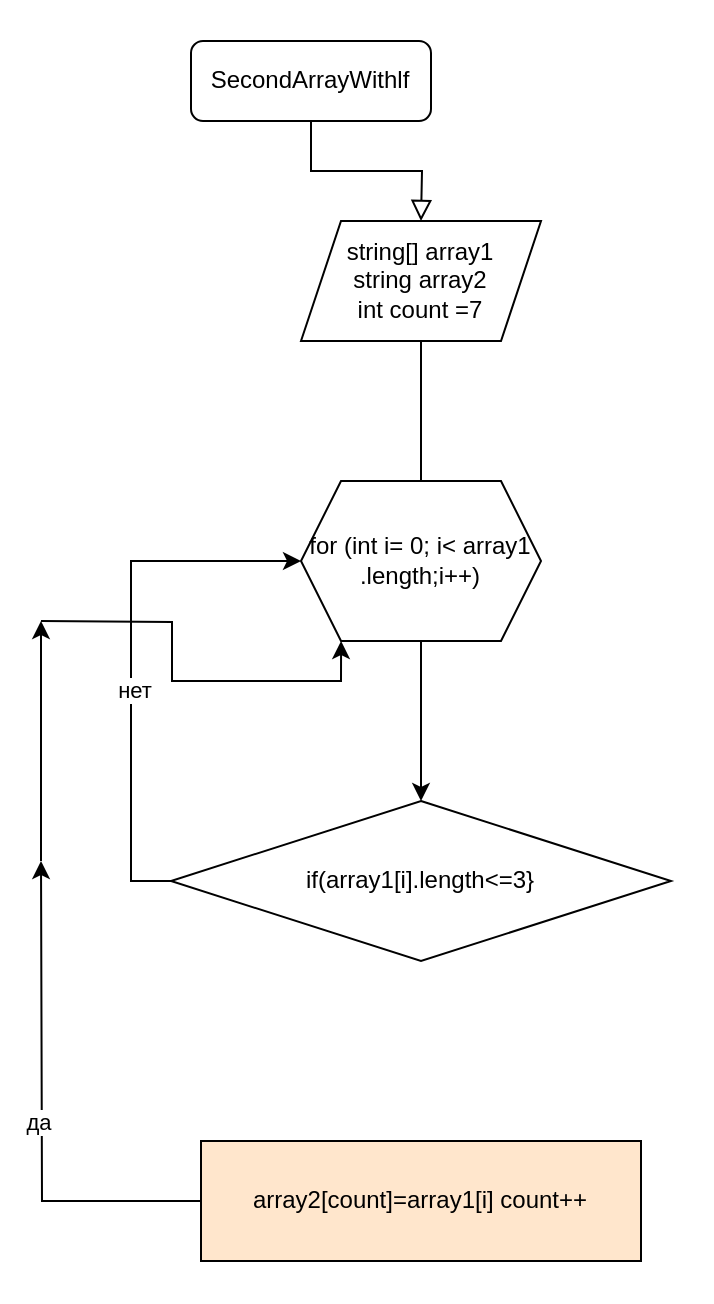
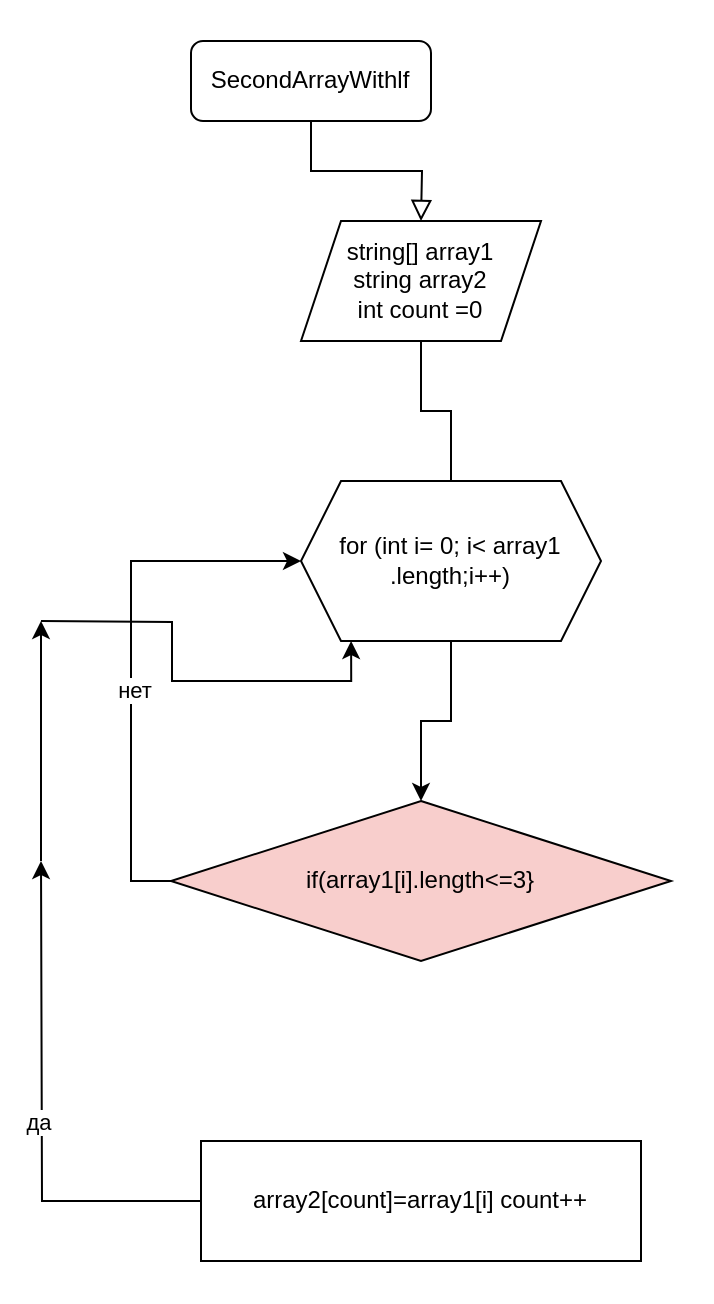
node "string[] array1 string array2 int count =7": label "string[] array1 string array2 int count =7" -> "string[] array1 string array2 int count =0"
node "for (int i= 0; i< array1 .length;i++)": size 240x160 -> 300x160
node "if(array1[i].length<=3}": fillcolor #ffffff -> #f8cecc
node "array2[count]=array1[i] count++": fillcolor #ffe6cc -> #ffffff
